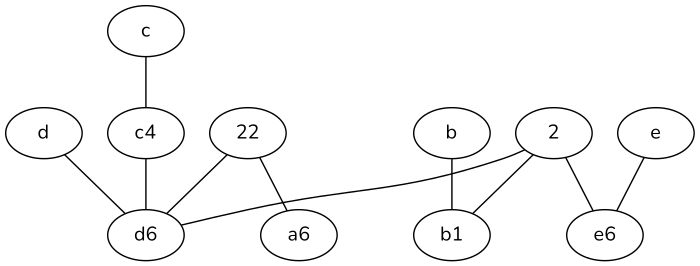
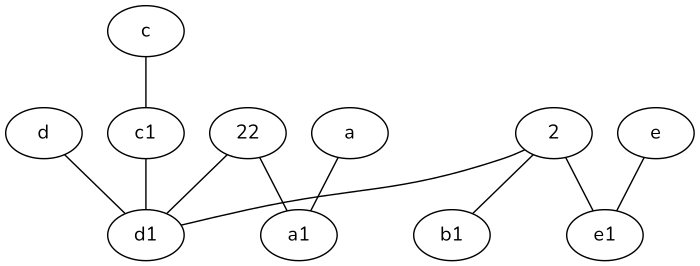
node "c4": label "c4" -> "c1"
node "a": added
node "b": removed
node "d6": label "d6" -> "d1"
node "a6": label "a6" -> "a1"
node "e6": label "e6" -> "e1"
